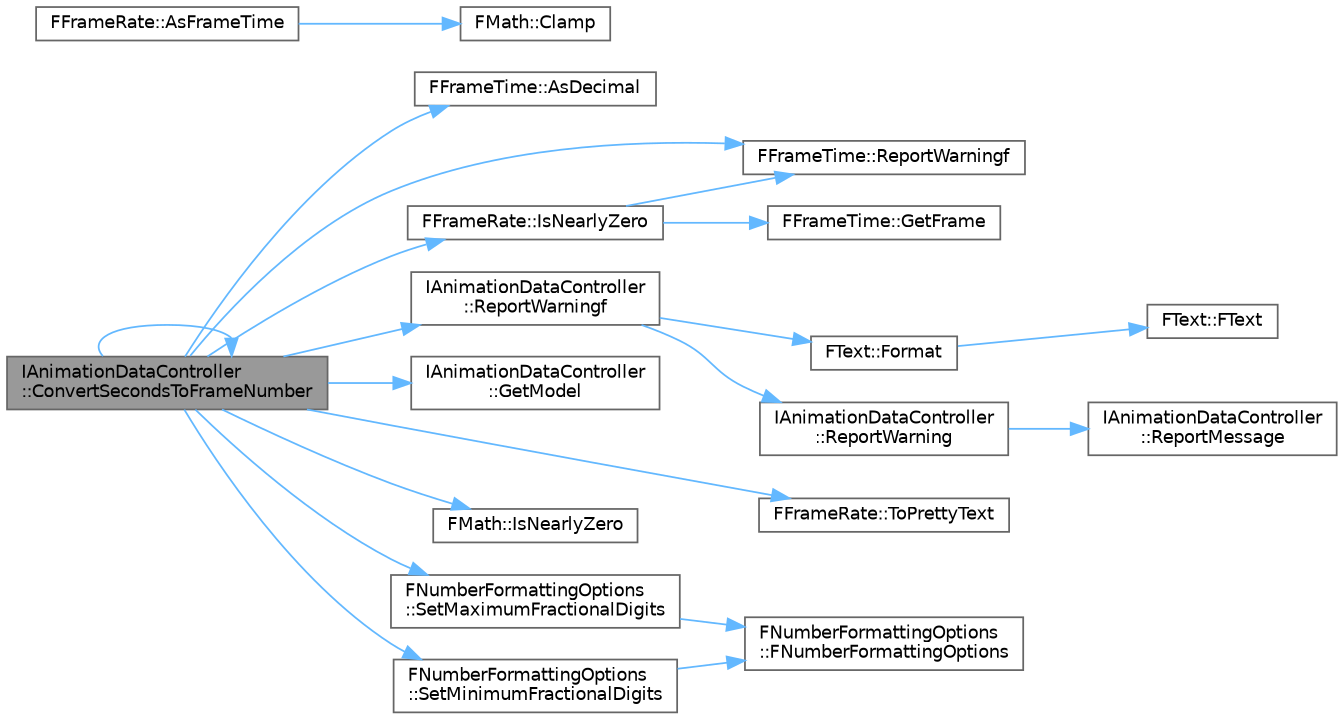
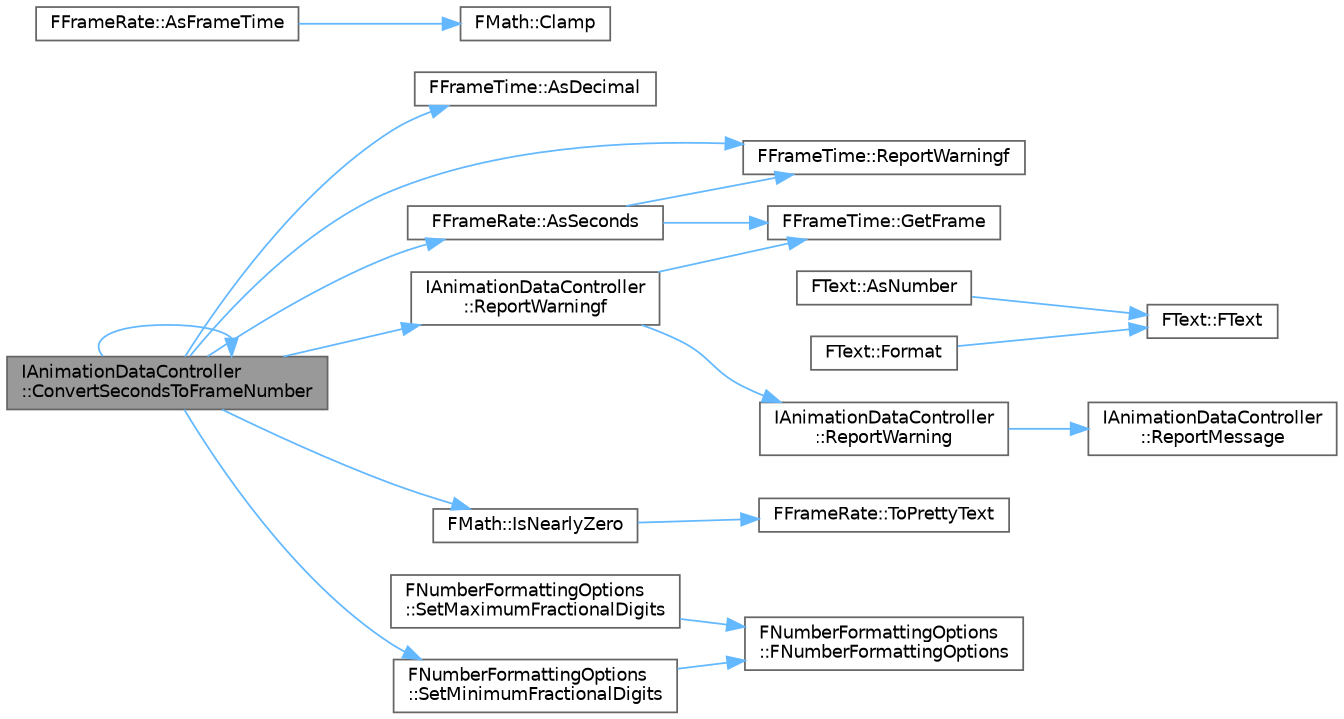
node "FFrameRate::IsNearlyZero": label "FFrameRate::IsNearlyZero" -> "FFrameRate::AsSeconds"
node "FText::AsNumber": added
edge "IAnimationDataController ::ReportWarningf" -> "FText::Format": now "IAnimationDataController ::ReportWarningf" -> "FFrameTime::GetFrame"
node "IAnimationDataController ::GetModel": removed
edge "IAnimationDataController ::ConvertSecondsToFrameNumber" -> "FFrameRate::ToPrettyText": now "FMath::IsNearlyZero" -> "FFrameRate::ToPrettyText"
edge "IAnimationDataController ::ConvertSecondsToFrameNumber" -> "FNumberFormattingOptions ::SetMaximumFractionalDigits": removed
